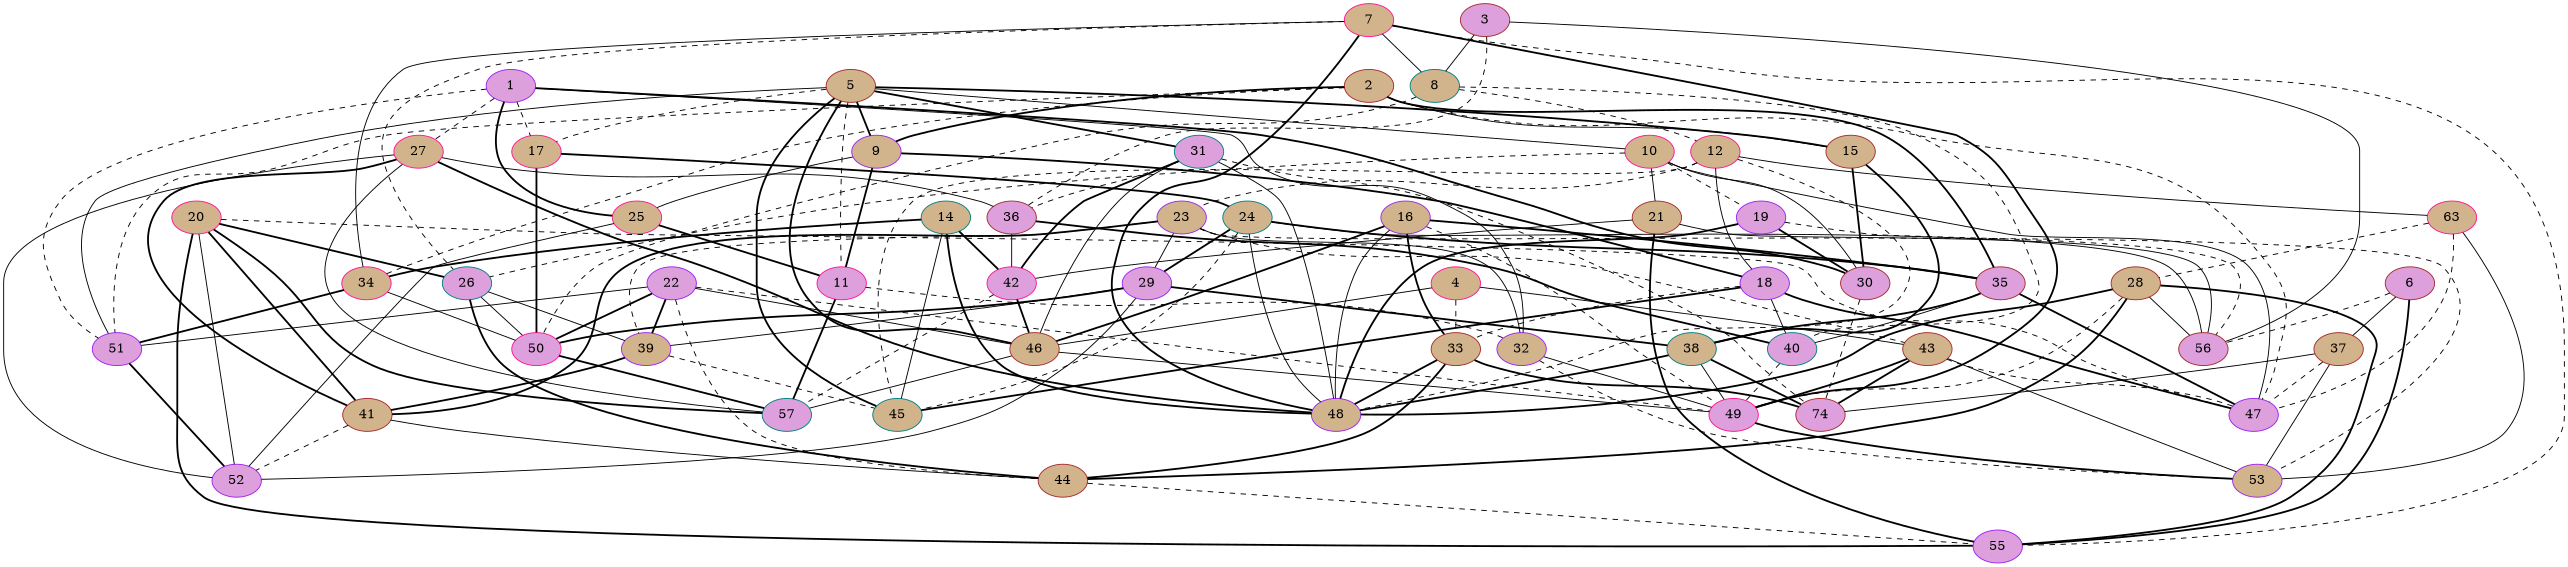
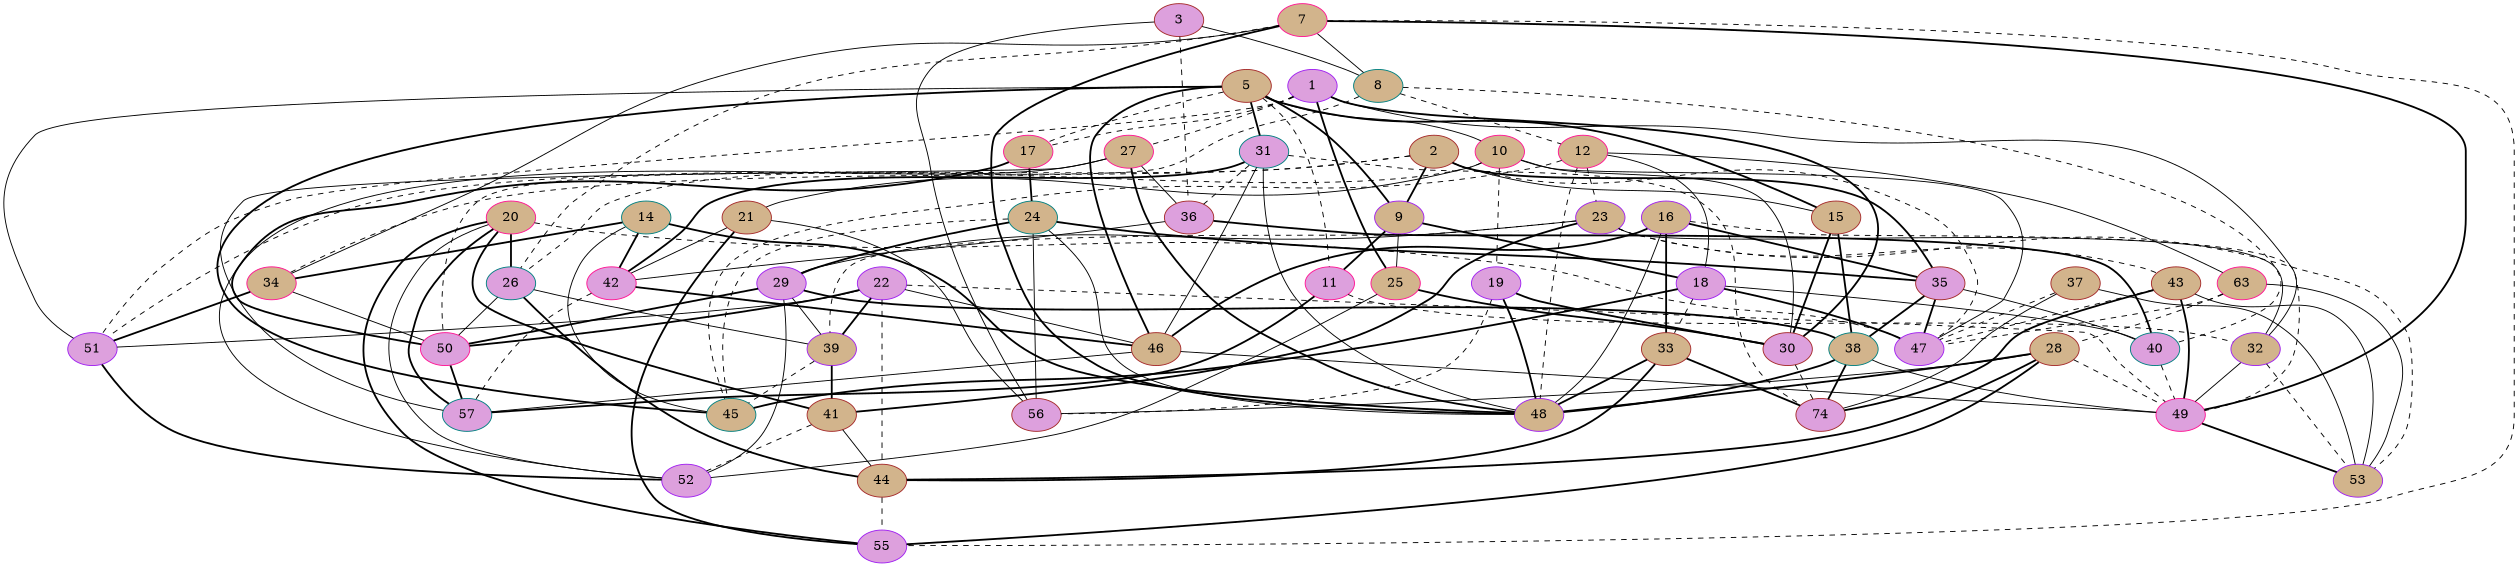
edge "27" -- "41": removed
edge "25" -- "11": now "25" -- "30"
node "4": removed
node "6": removed
